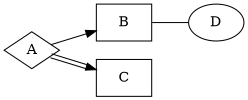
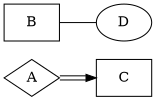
edge "A" -> "B": removed
